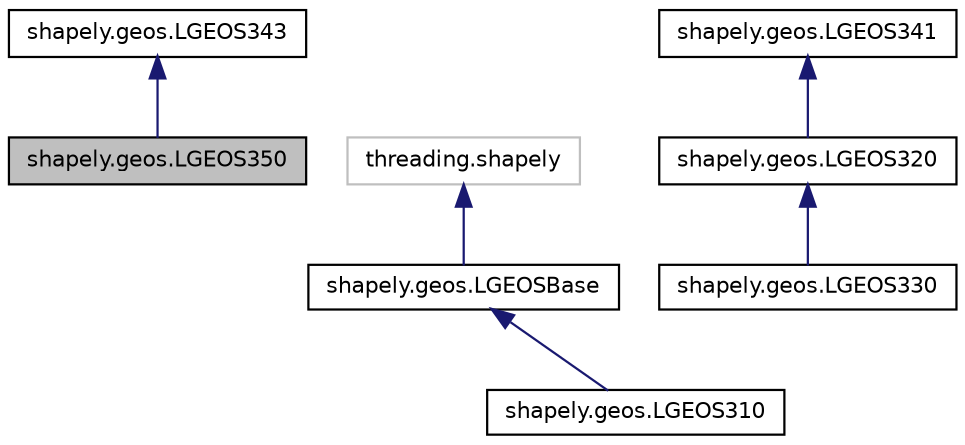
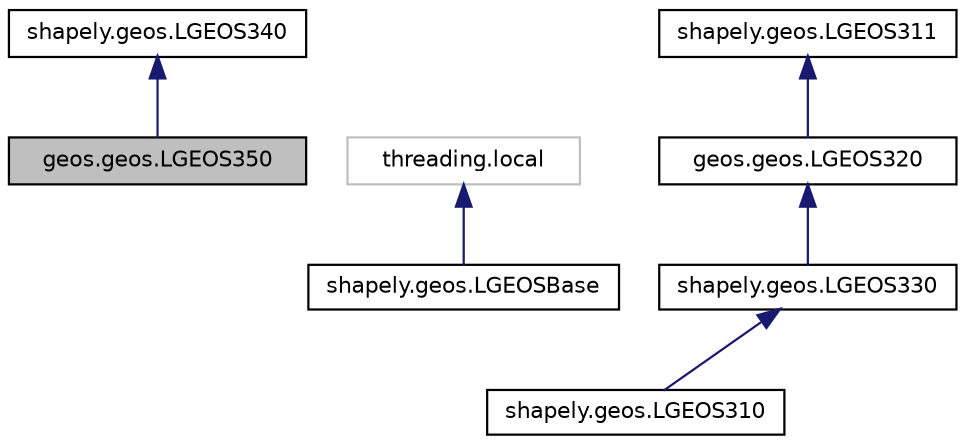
node "shapely.geos.LGEOS343": label "shapely.geos.LGEOS343" -> "shapely.geos.LGEOS340"
node "shapely.geos.LGEOS341": label "shapely.geos.LGEOS341" -> "shapely.geos.LGEOS311"
node "shapely.geos.LGEOS350": label "shapely.geos.LGEOS350" -> "geos.geos.LGEOS350"
node "threading.shapely": label "threading.shapely" -> "threading.local"
node "shapely.geos.LGEOS320": label "shapely.geos.LGEOS320" -> "geos.geos.LGEOS320"
edge "shapely.geos.LGEOS310" -> "shapely.geos.LGEOSBase": now "shapely.geos.LGEOS310" -> "shapely.geos.LGEOS330"
